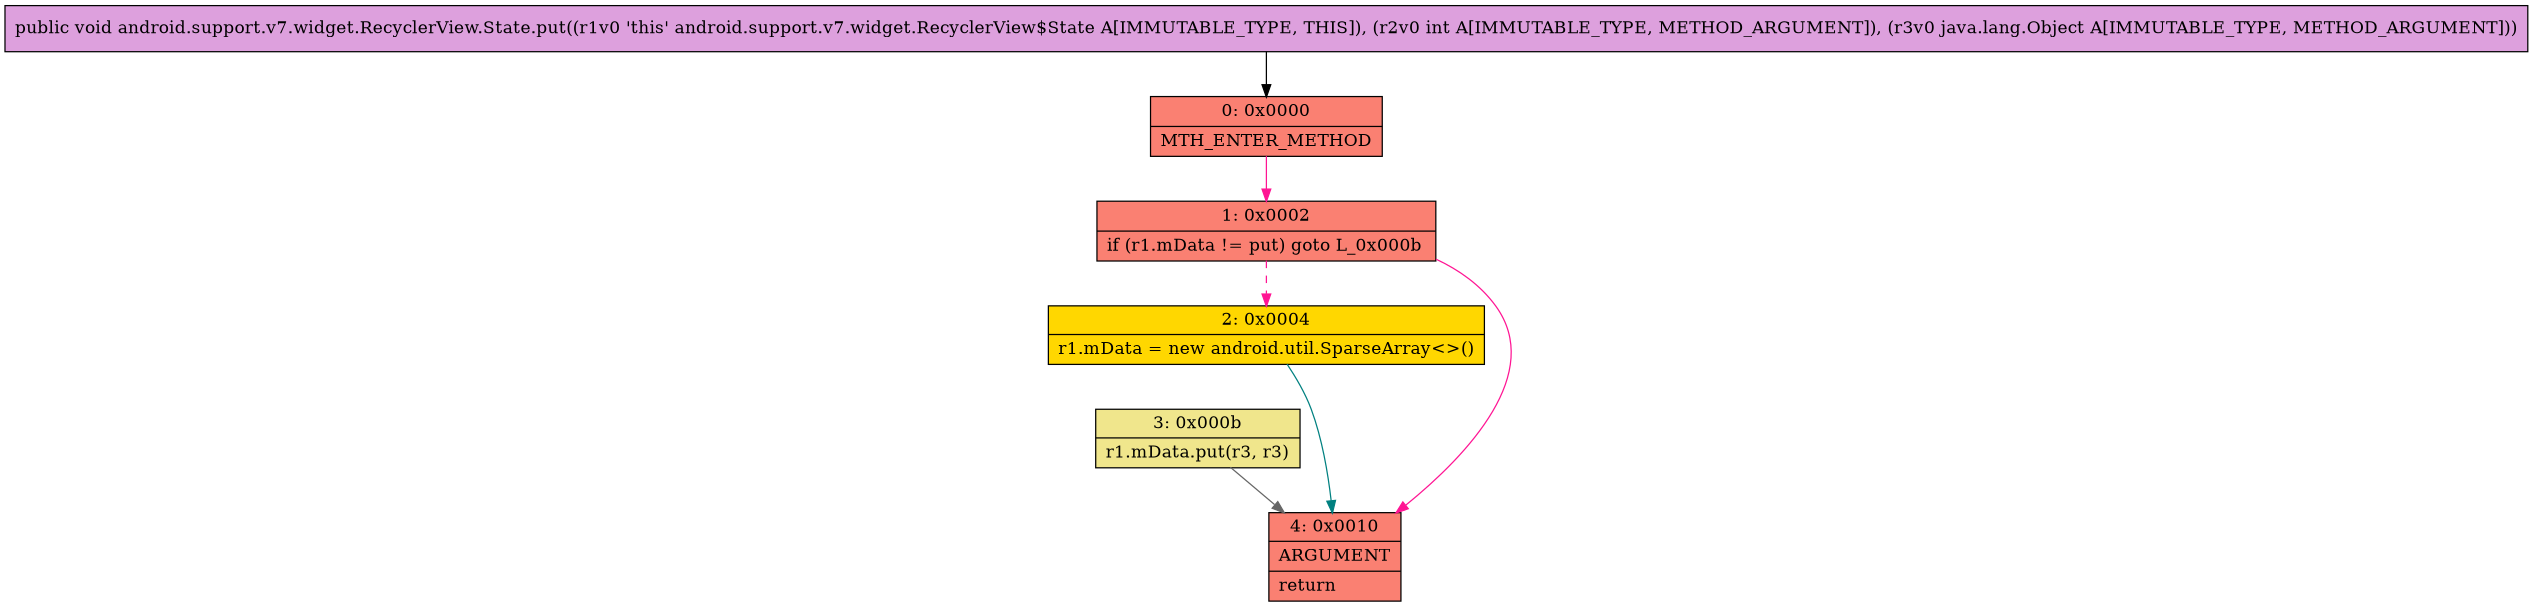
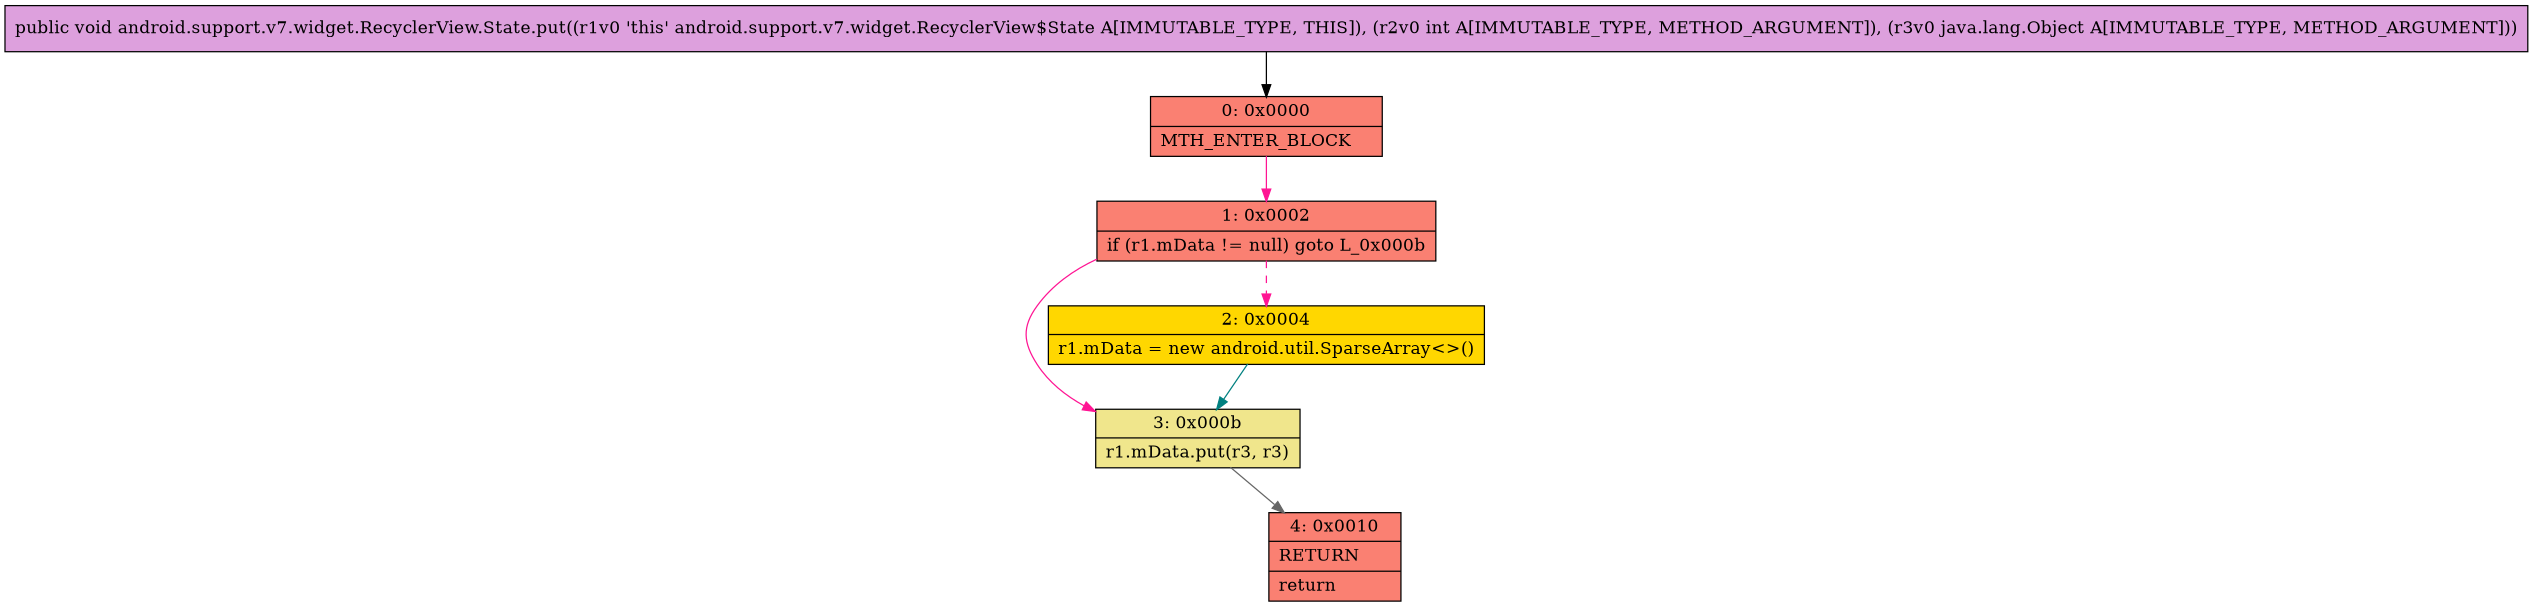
node "0: 0x0000": text "MTH_ENTER_METHOD" -> "MTH_ENTER_BLOCK"
node "1: 0x0002": text "if (r1.mData != put) goto L_0x000b" -> "if (r1.mData != null) goto L_0x000b"
edge "1: 0x0002" -> "4: 0x0010": now "1: 0x0002" -> "3: 0x000b"
edge "2: 0x0004" -> "4: 0x0010": now "2: 0x0004" -> "3: 0x000b"
node "4: 0x0010": text "ARGUMENT" -> "RETURN"
